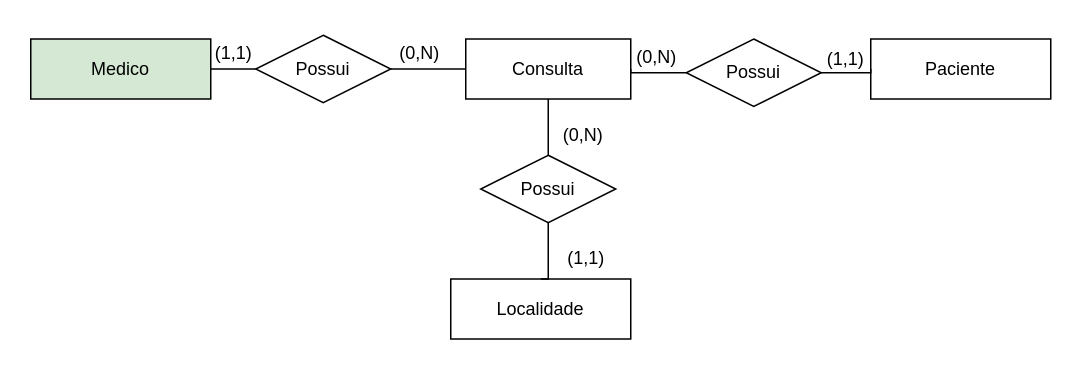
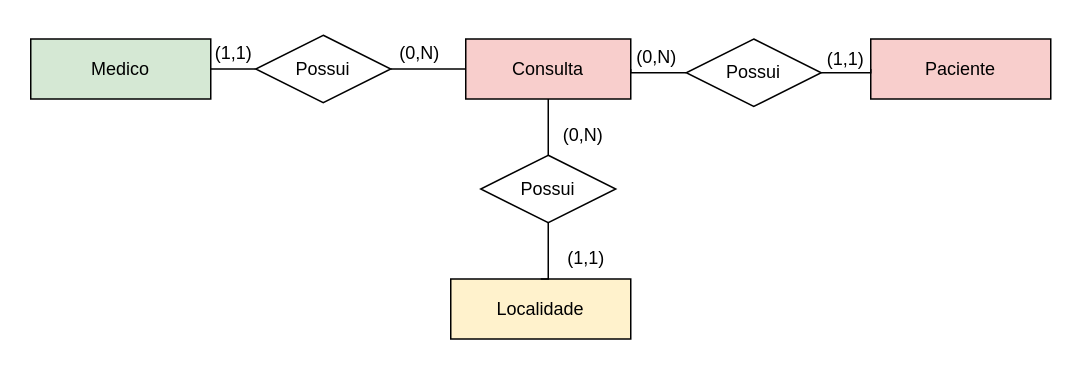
node "Consulta": fillcolor #ffffff -> #f8cecc
node "Paciente": fillcolor #ffffff -> #f8cecc
node "Localidade": fillcolor #ffffff -> #fff2cc
